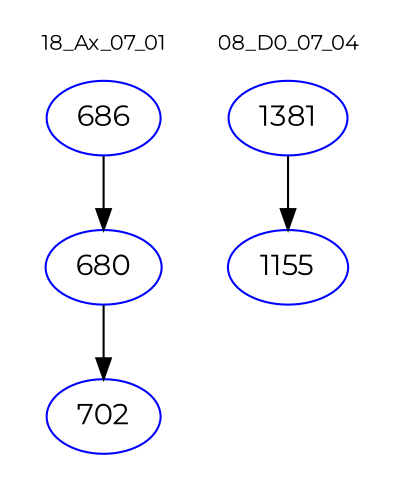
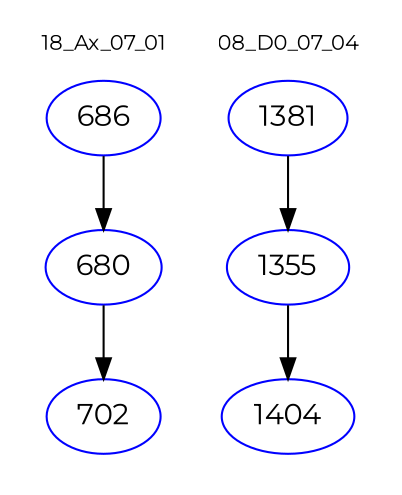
node "1155": label "1155" -> "1355"
node "1404": added
